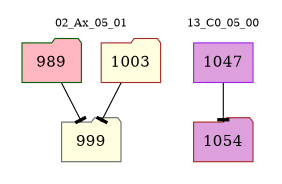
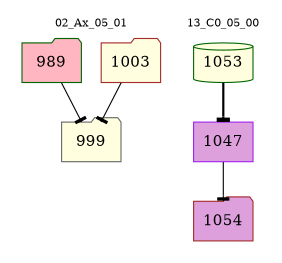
node "1053": added
